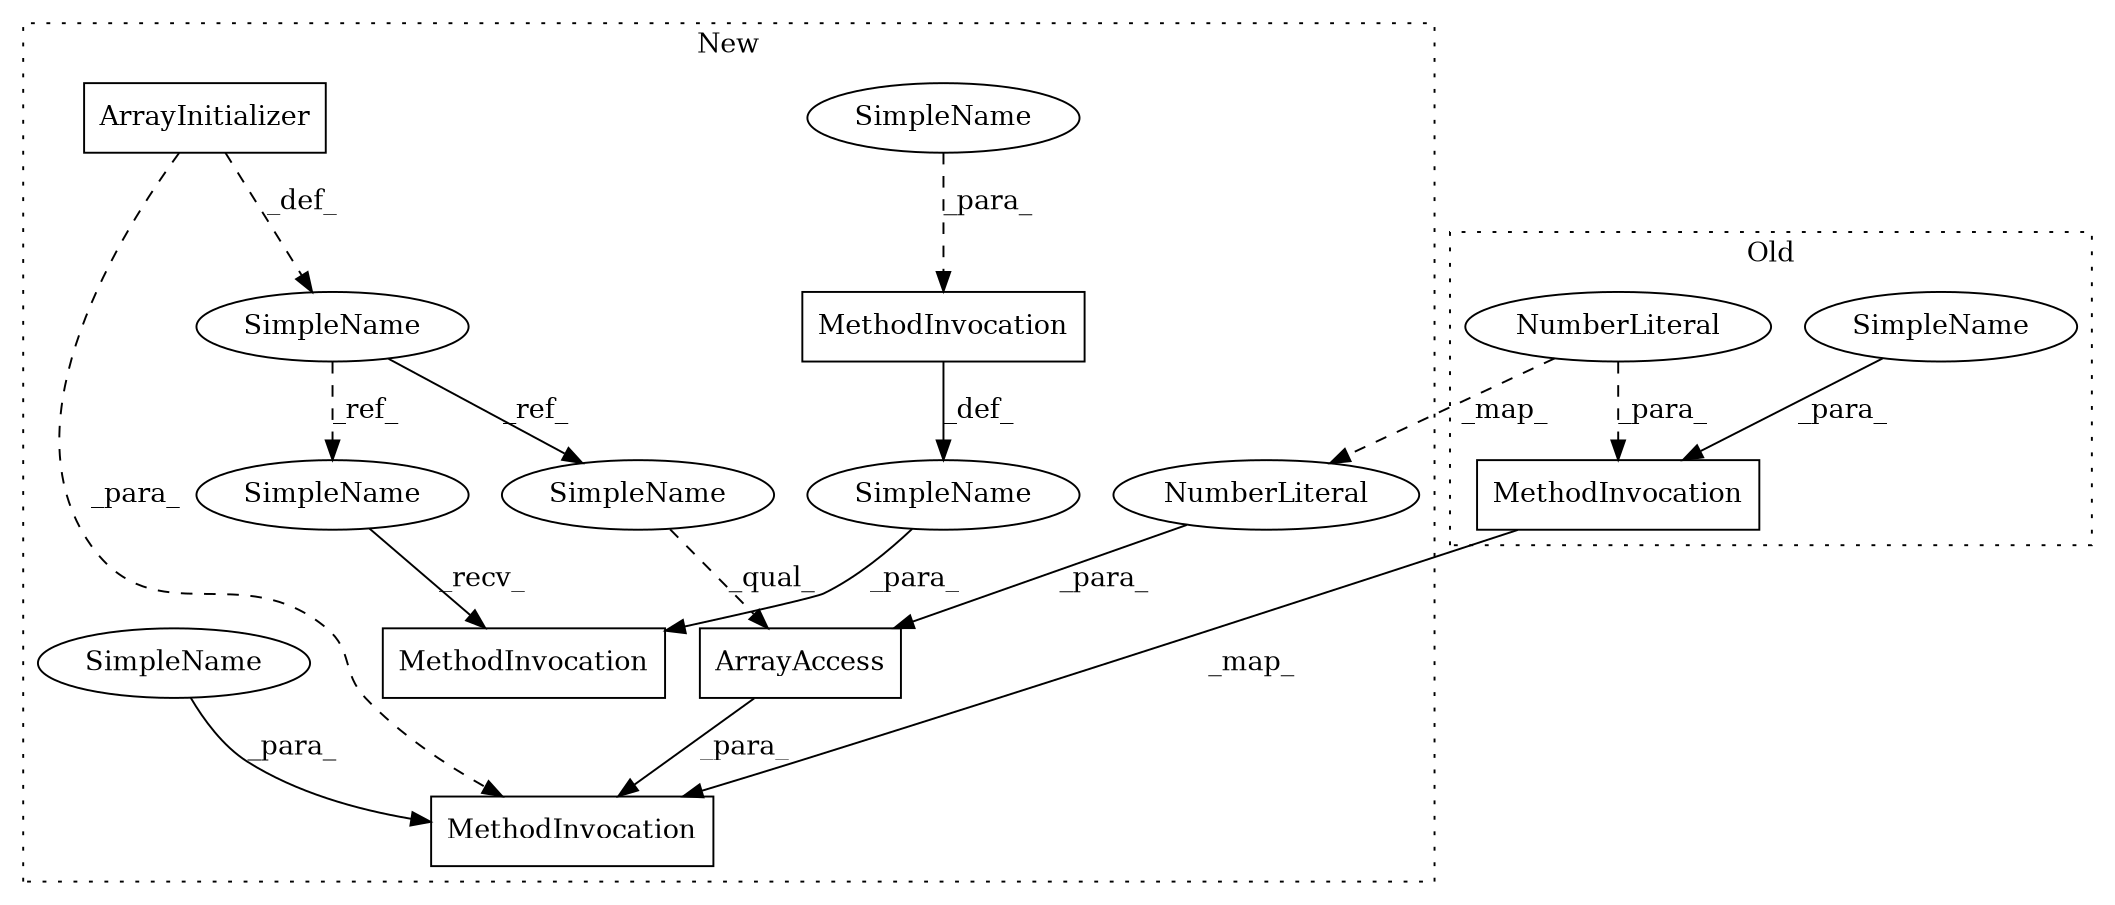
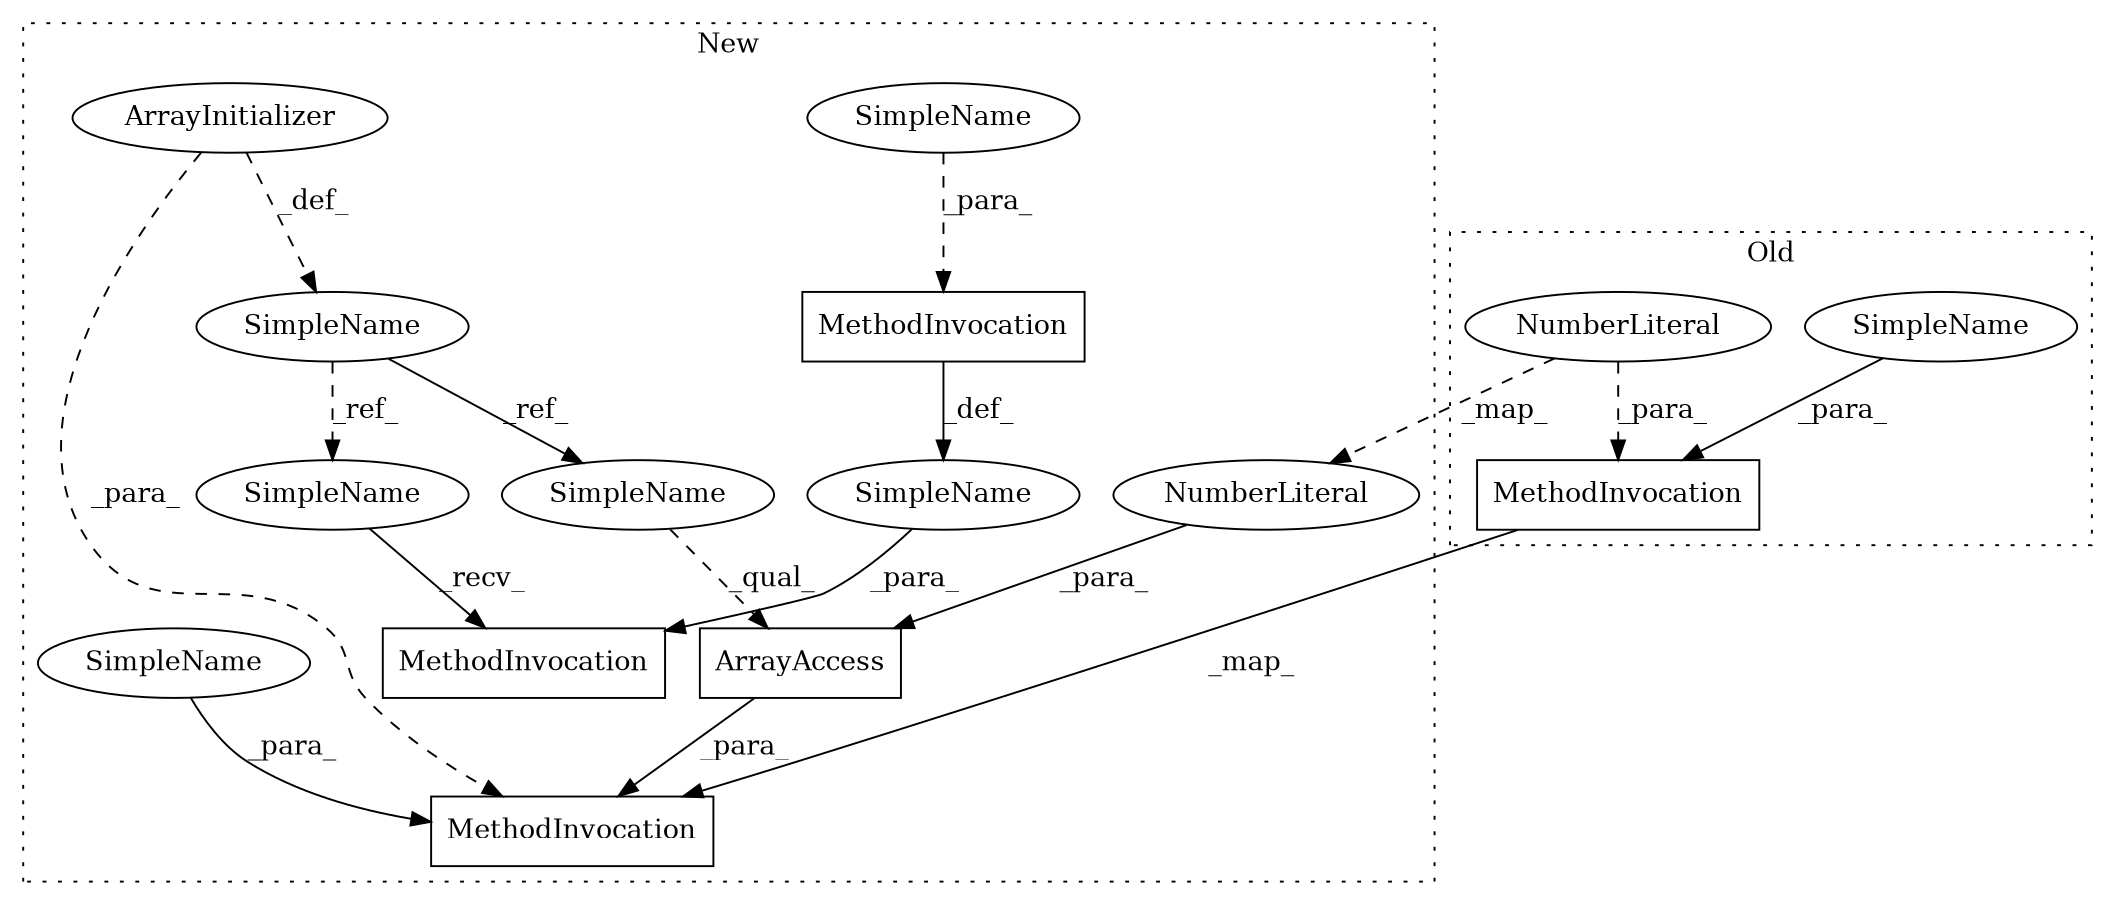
node "ArrayInitializer": shape box -> ellipse
